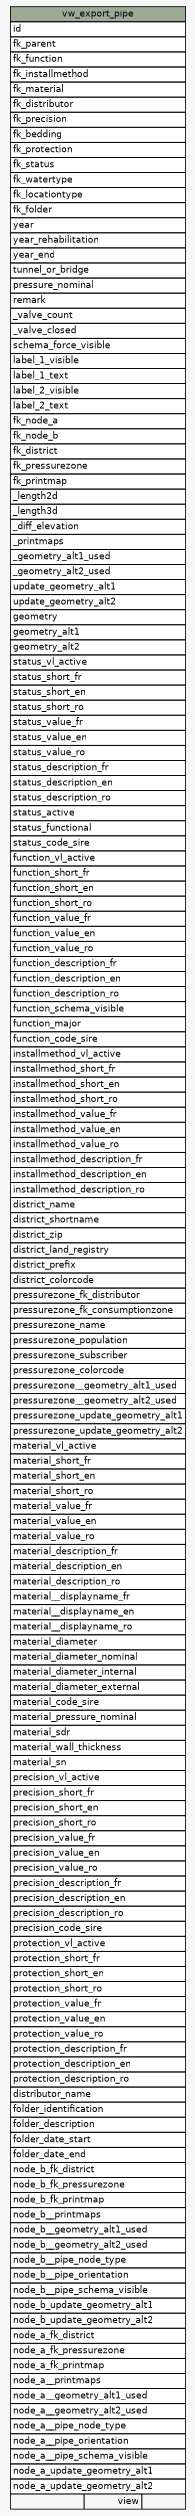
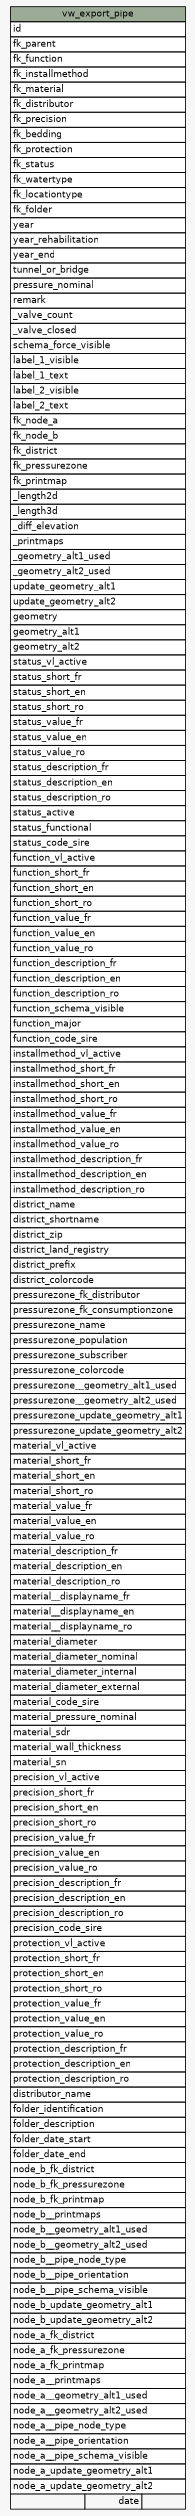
node "vw_export_pipe": text "view" -> "date"
